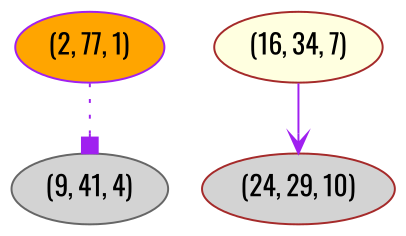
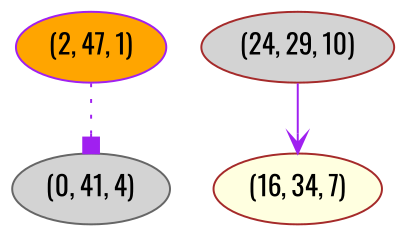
node "(2, 77, 1)": label "(2, 77, 1)" -> "(2, 47, 1)"
edge "(16, 34, 7)" -> "(24, 29, 10)": reversed
node "(9, 41, 4)": label "(9, 41, 4)" -> "(0, 41, 4)"
